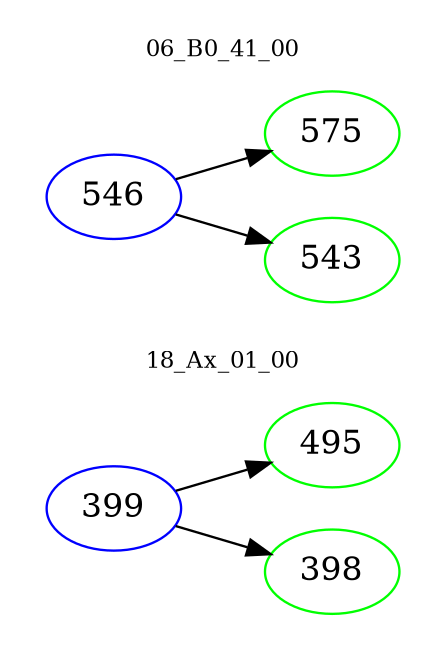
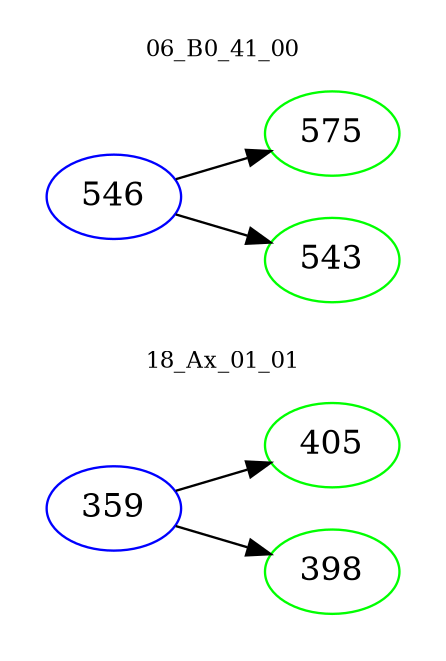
cluster "18_Ax_01_00": label "18_Ax_01_00" -> "18_Ax_01_01"
node "495": label "495" -> "405"
node "399": label "399" -> "359"
